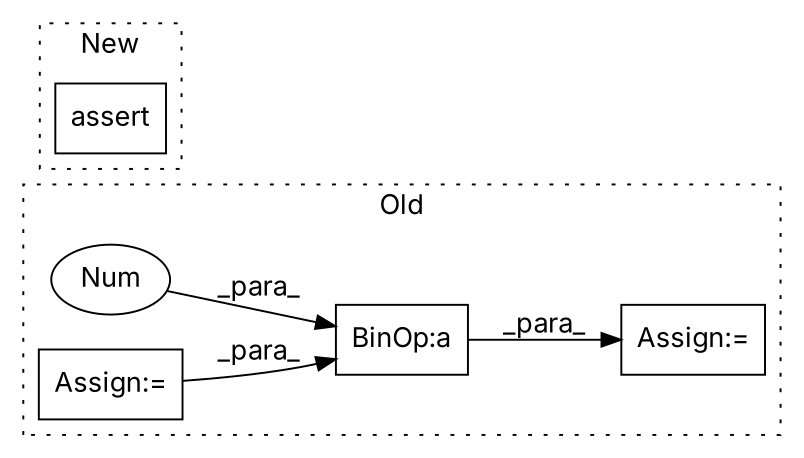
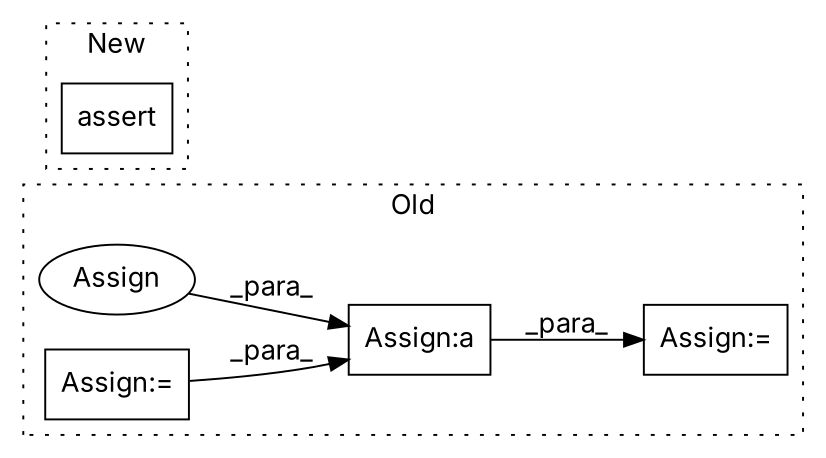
node "Num": label "Num" -> "Assign"
node "BinOp:a": label "BinOp:a" -> "Assign:a"
